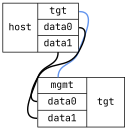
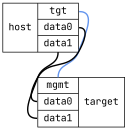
node "mgmt": text "tgt" -> "target"
